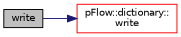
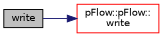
node "pFlow::dictionary:: write": label "pFlow::dictionary:: write" -> "pFlow::pFlow:: write"
